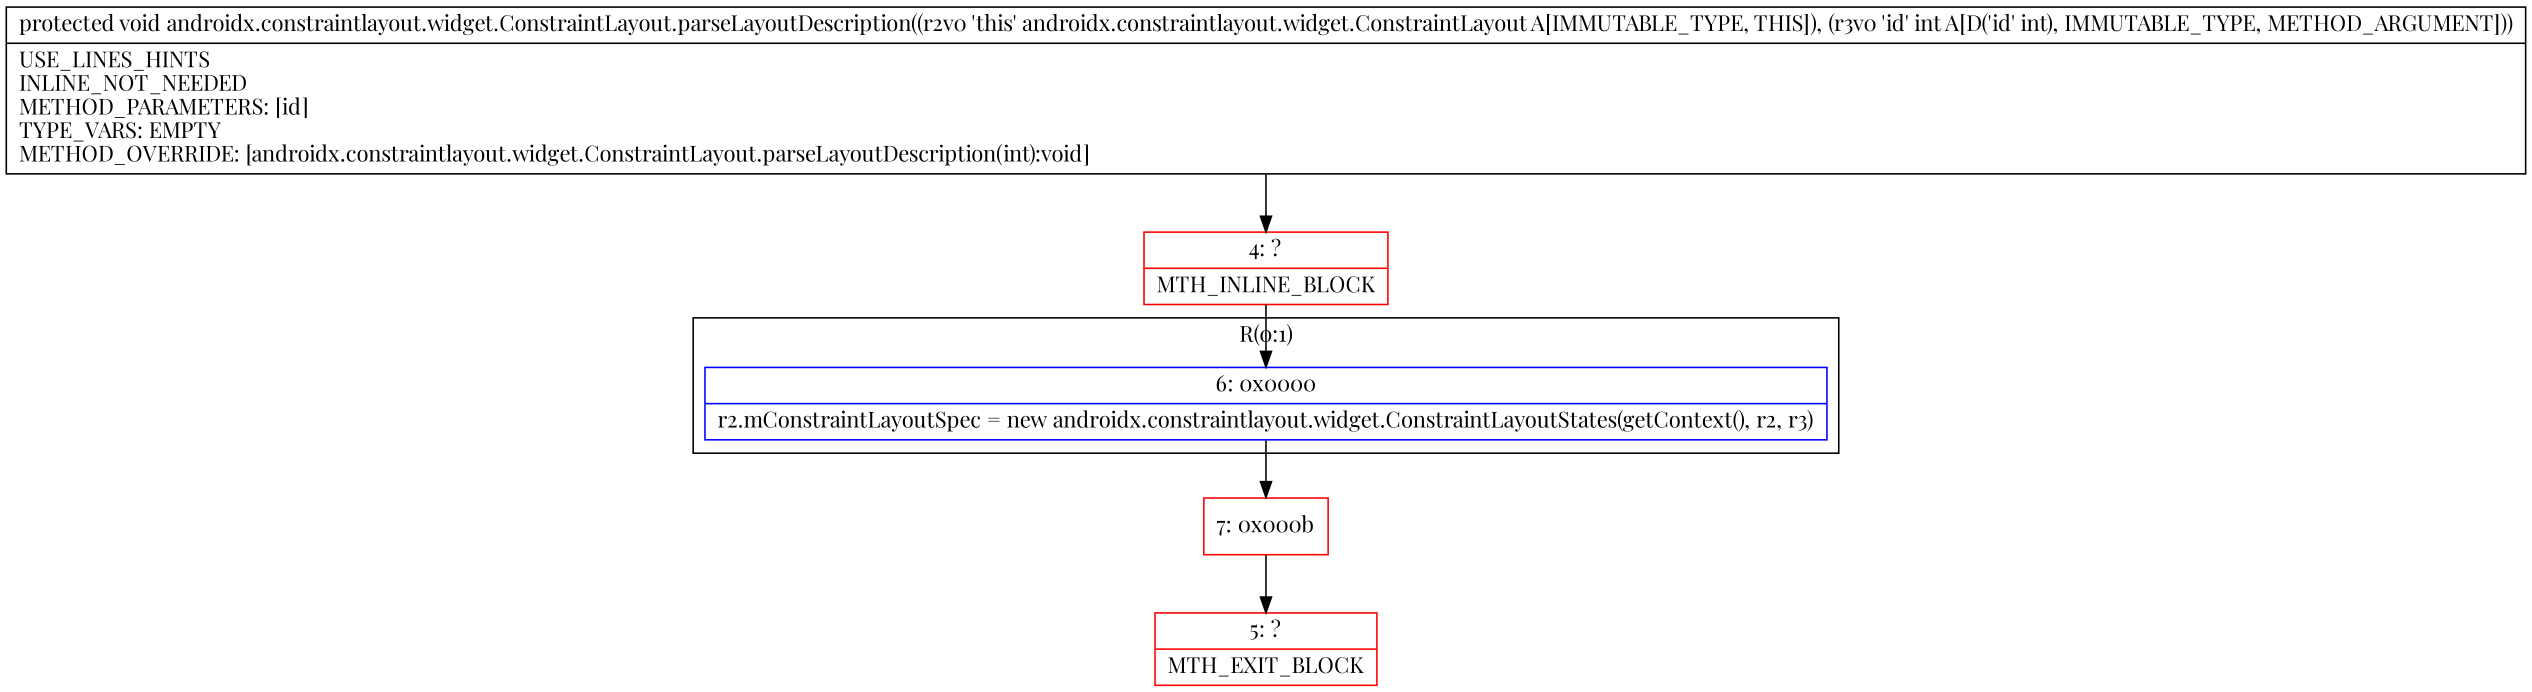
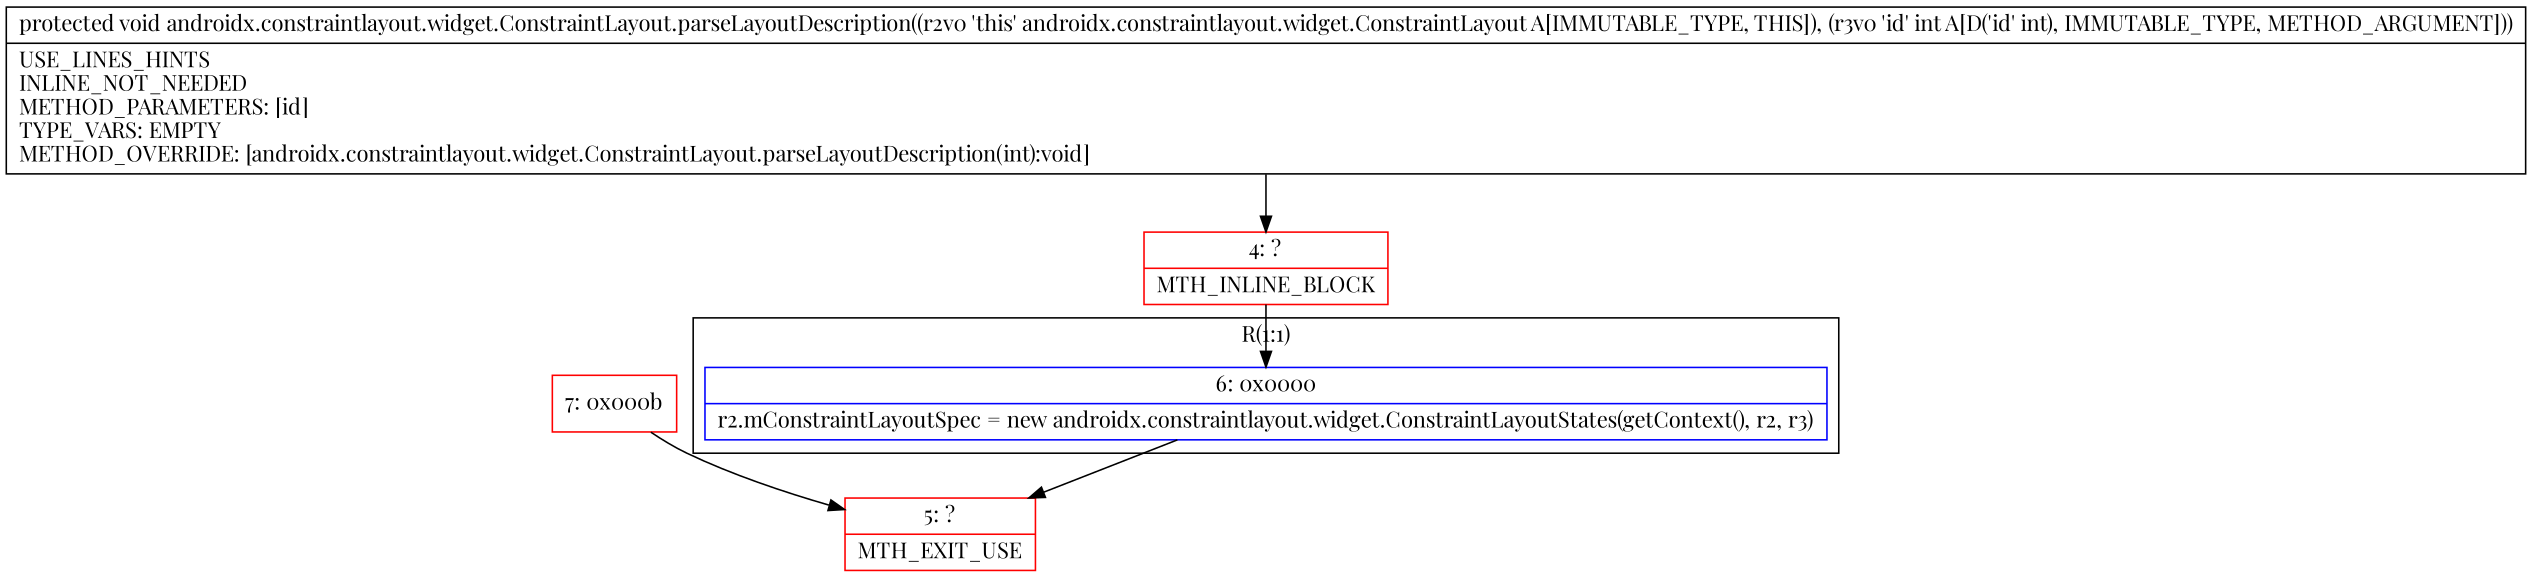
cluster "R(0:1)": label "R(0:1)" -> "R(1:1)"
edge "6: 0x0000" -> "7: 0x000b": now "6: 0x0000" -> "5: ?"
node "5: ?": text "MTH_EXIT_BLOCK" -> "MTH_EXIT_USE"
